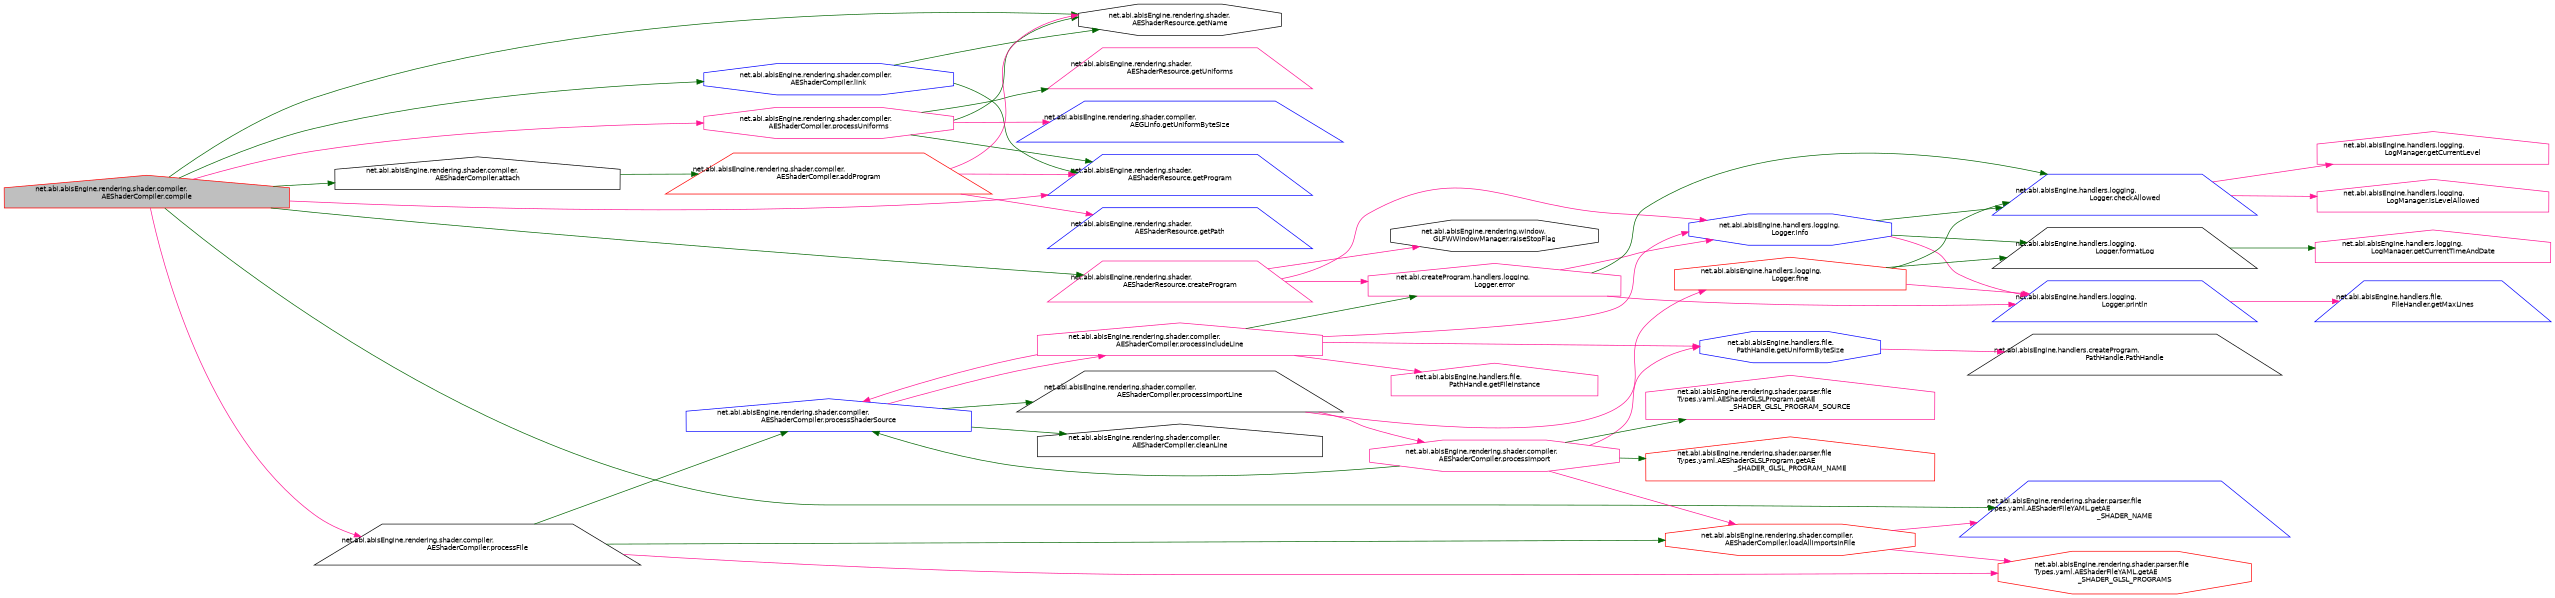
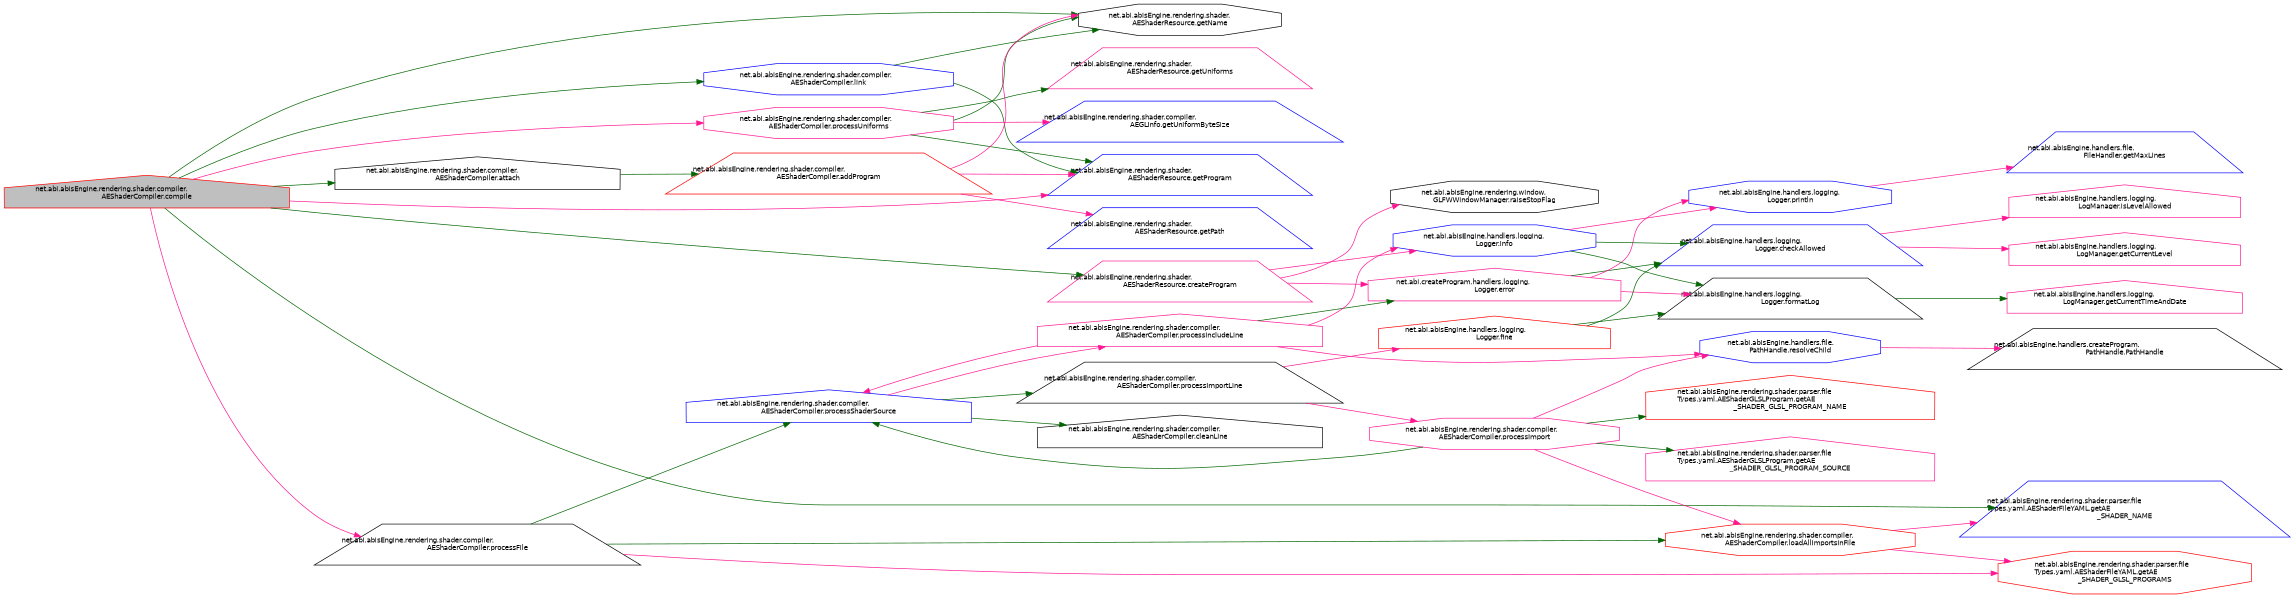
edge "net.abi.createProgram.handlers.logging. Logger.error" -> "net.abi.abisEngine.handlers.logging. Logger.info": now "net.abi.createProgram.handlers.logging. Logger.error" -> "net.abi.abisEngine.handlers.logging. Logger.formatLog"
edge "net.abi.abisEngine.handlers.logging. Logger.fine" -> "net.abi.abisEngine.handlers.logging. Logger.println": removed
node "net.abi.abisEngine.handlers.logging. Logger.println": shape trapezium -> octagon
node "net.abi.abisEngine.handlers.file. PathHandle.getUniformByteSize": label "net.abi.abisEngine.handlers.file. PathHandle.getUniformByteSize" -> "net.abi.abisEngine.handlers.file. PathHandle.resolveChild"
node "net.abi.abisEngine.handlers.file. PathHandle.getFileInstance": removed
